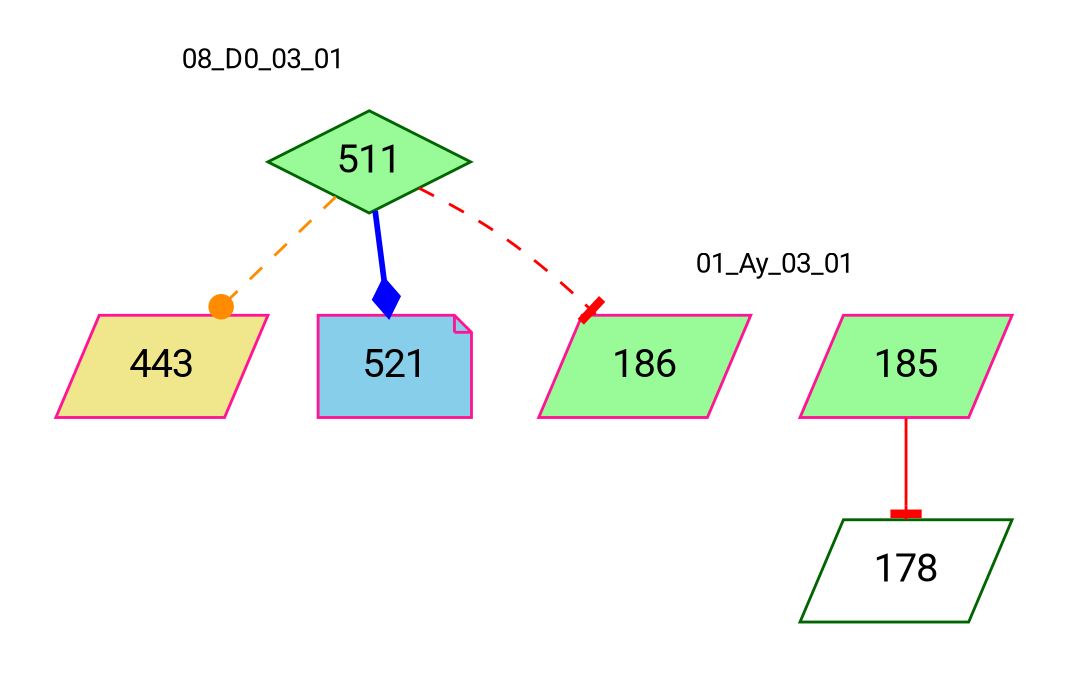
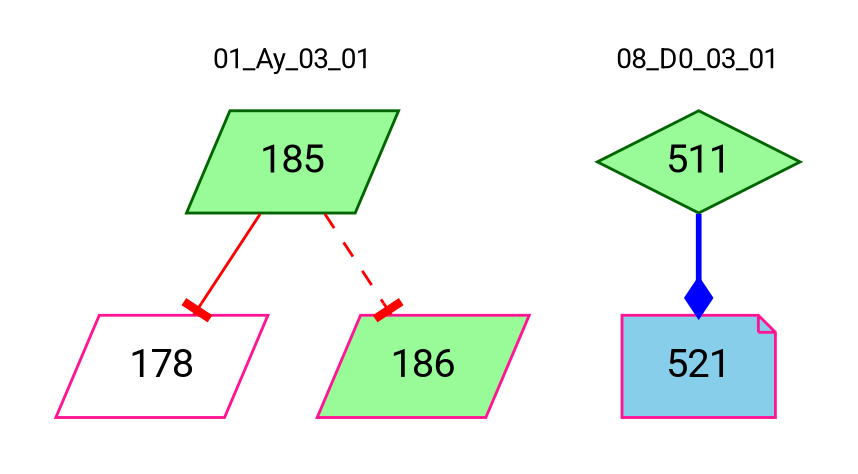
edge "511" -> "186": now "185" -> "186"
node "443": removed
node "185": color deeppink -> darkgreen
node "178": color darkgreen -> deeppink
